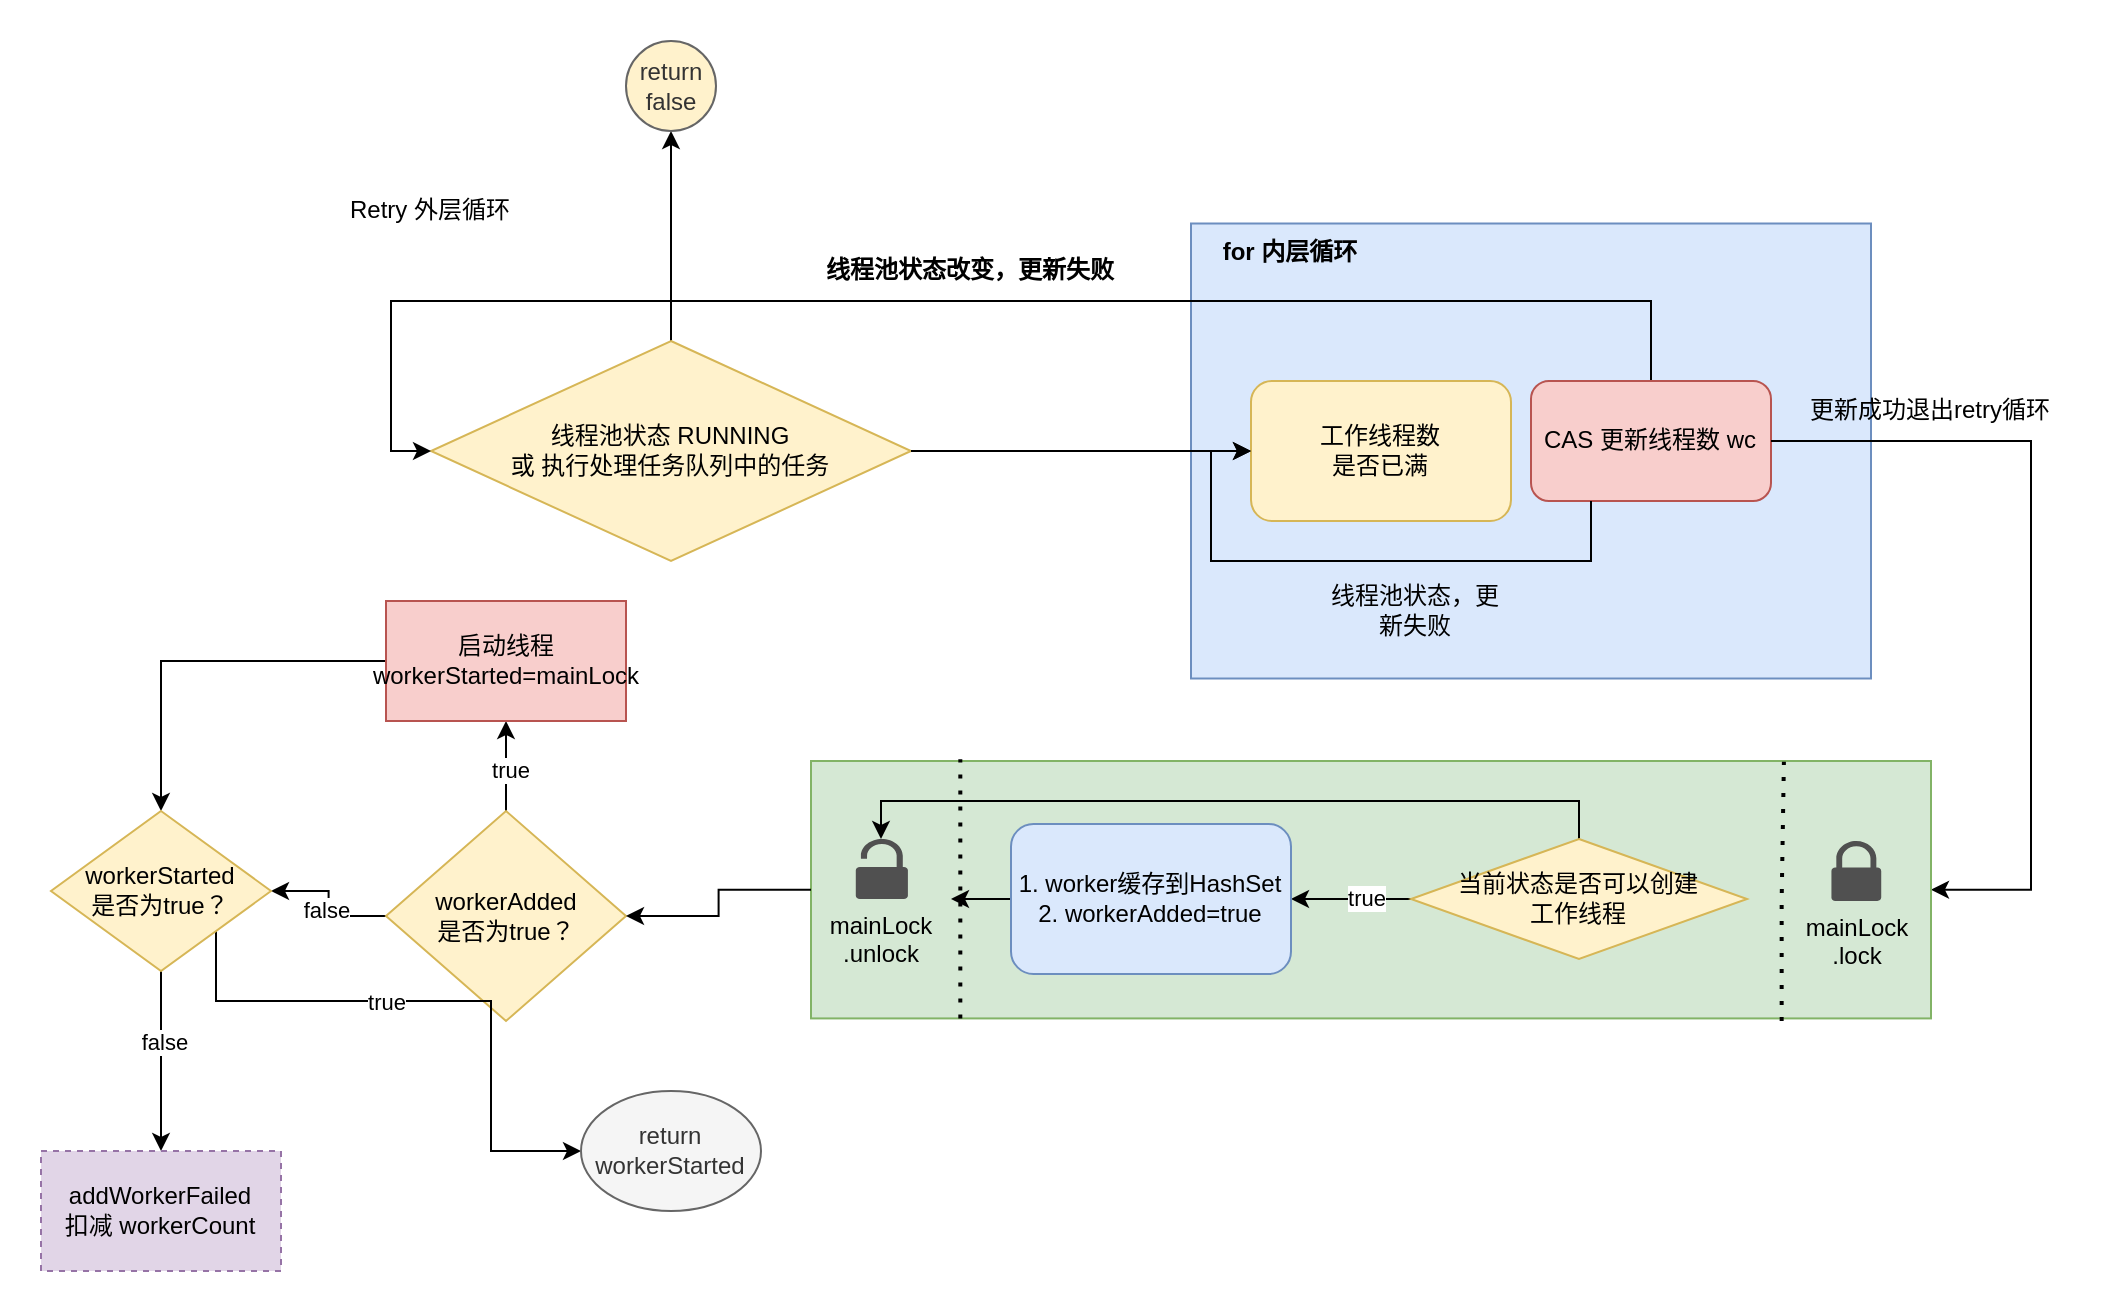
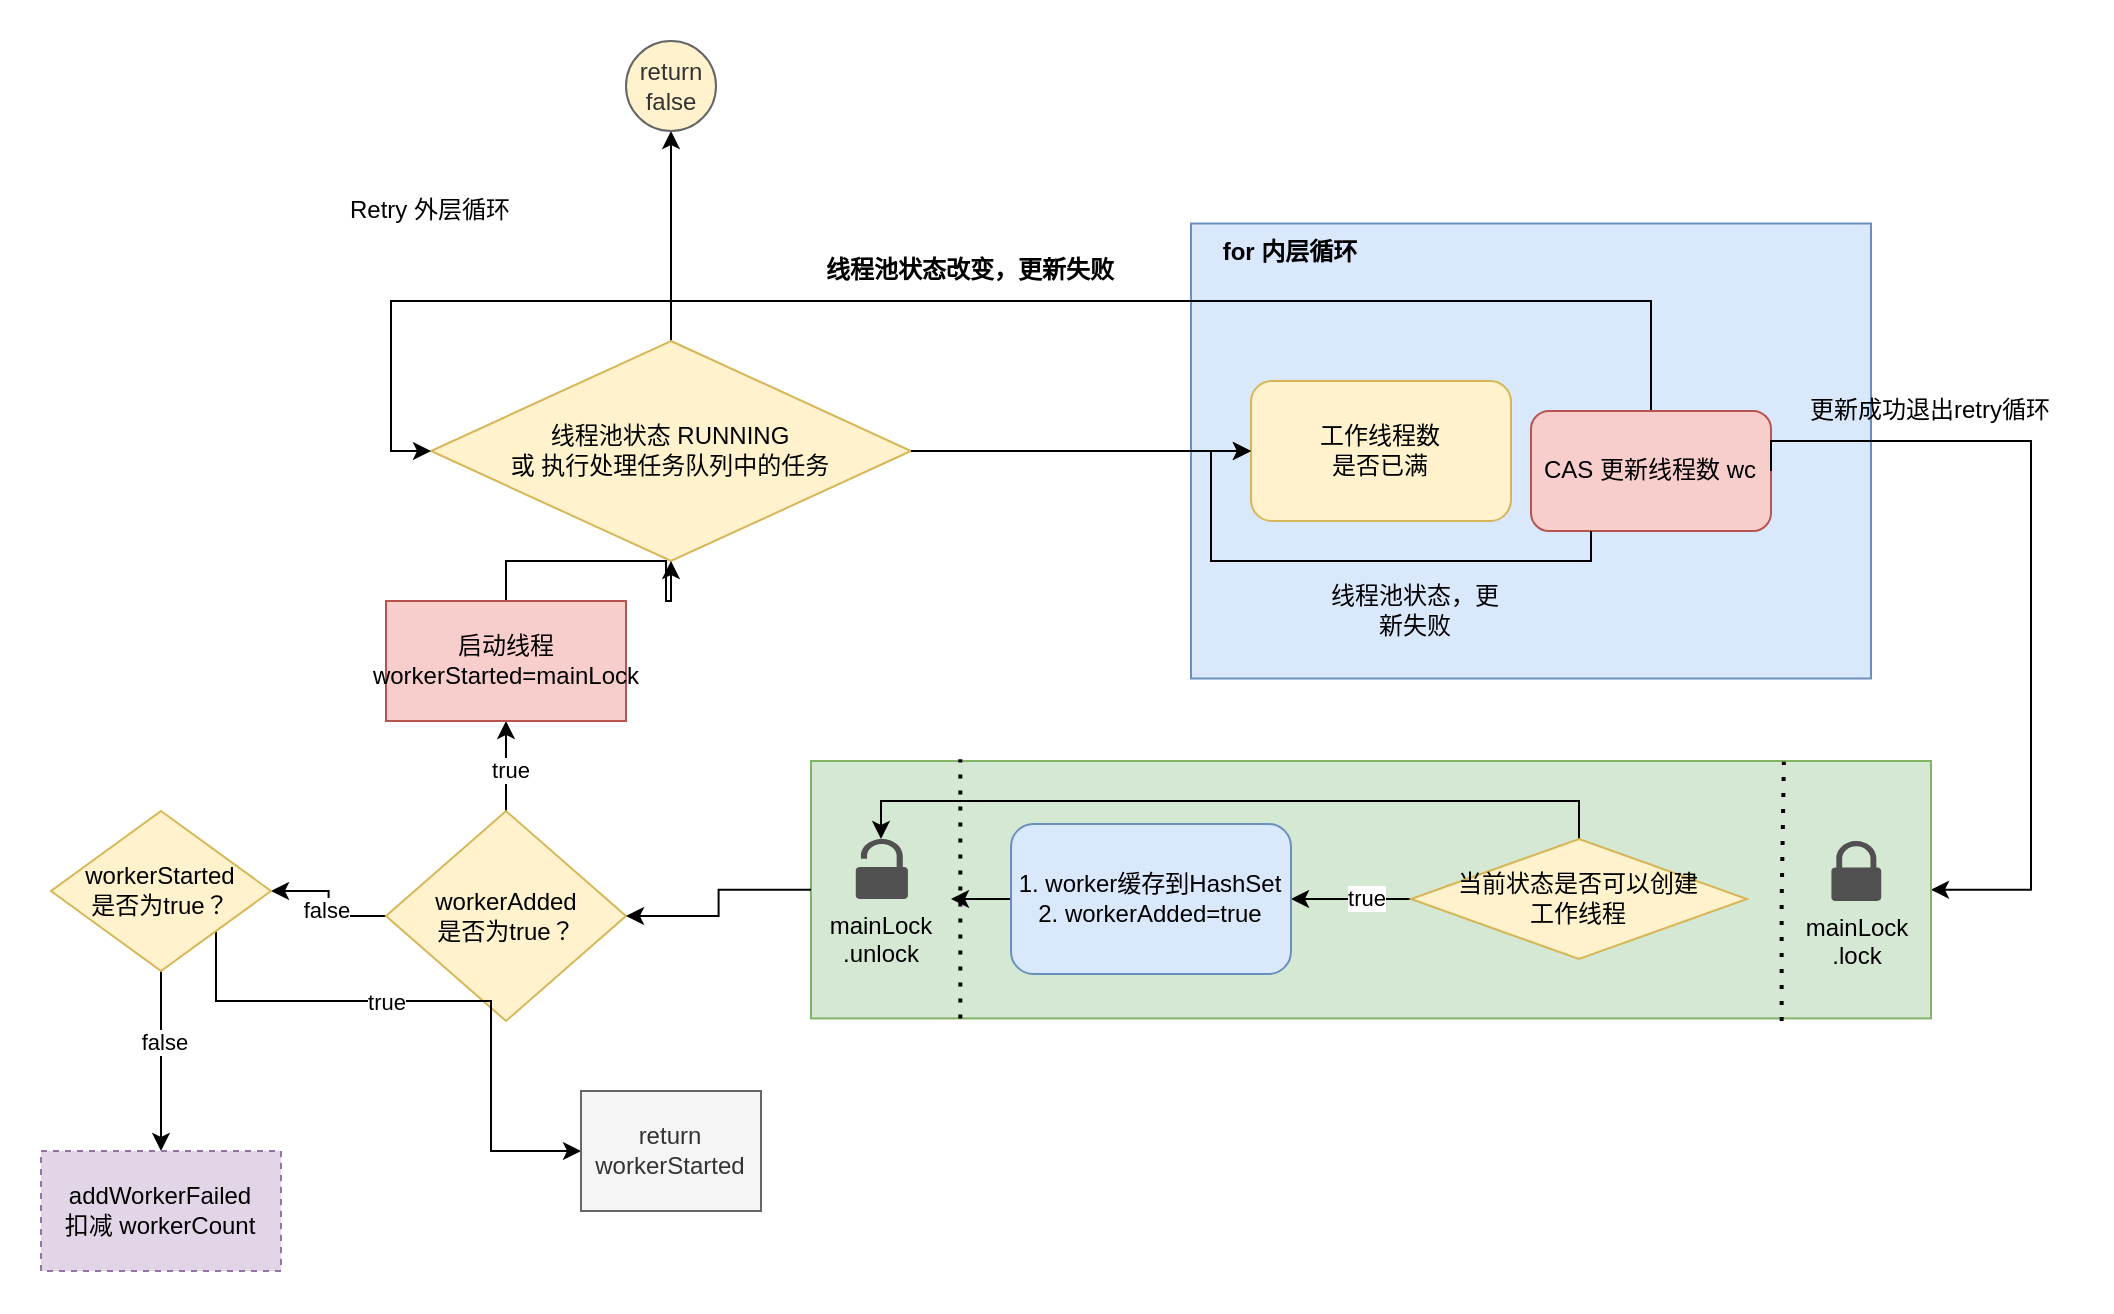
node "CAS 更新线程数 wc": moved (1651, 441) -> (1651, 471)
edge "启动线程 workerStarted=mainLock" -> "workerStarted 是否为true？": now "启动线程 workerStarted=mainLock" -> "线程池状态 RUNNING 或 执行处理任务队列中的任务"
node "return workerStarted": shape ellipse -> rectangle
